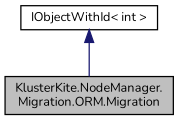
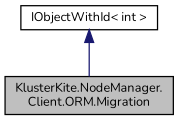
node "KlusterKite.NodeManager. Migration.ORM.Migration": label "KlusterKite.NodeManager. Migration.ORM.Migration" -> "KlusterKite.NodeManager. Client.ORM.Migration"
